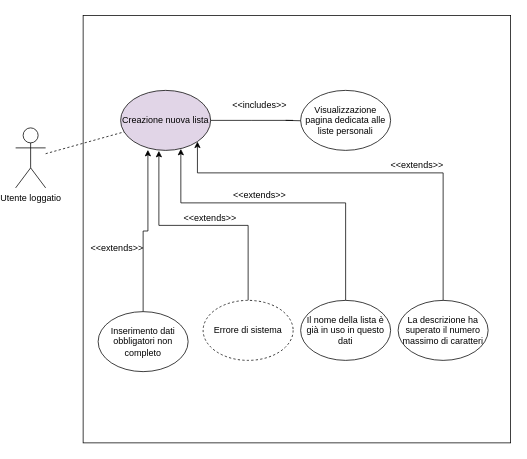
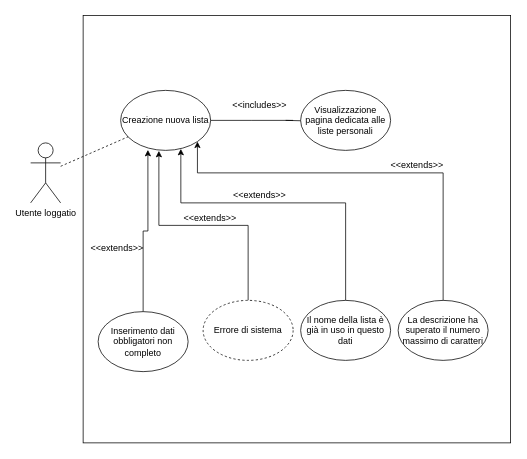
node "Creazione nuova lista": fillcolor #e1d5e7 -> #ffffff
node "Utente loggatio": moved (30, 158) -> (45, 173)
